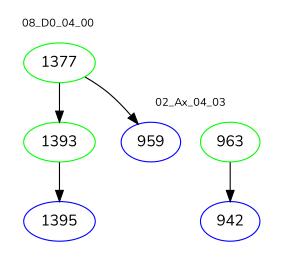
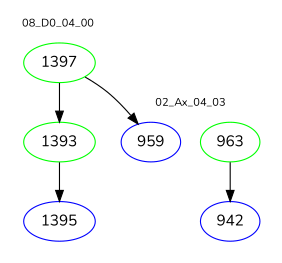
node "1377": label "1377" -> "1397"
